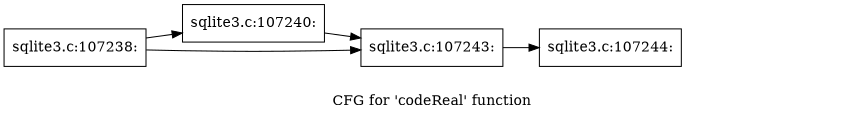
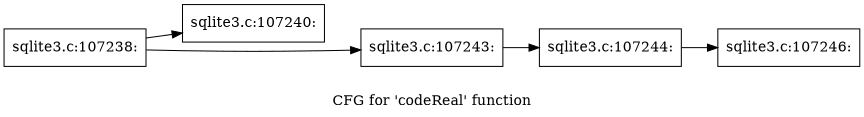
edge "sqlite3.c:107240:" -> "sqlite3.c:107243:": removed
node "sqlite3.c:107246:": added
